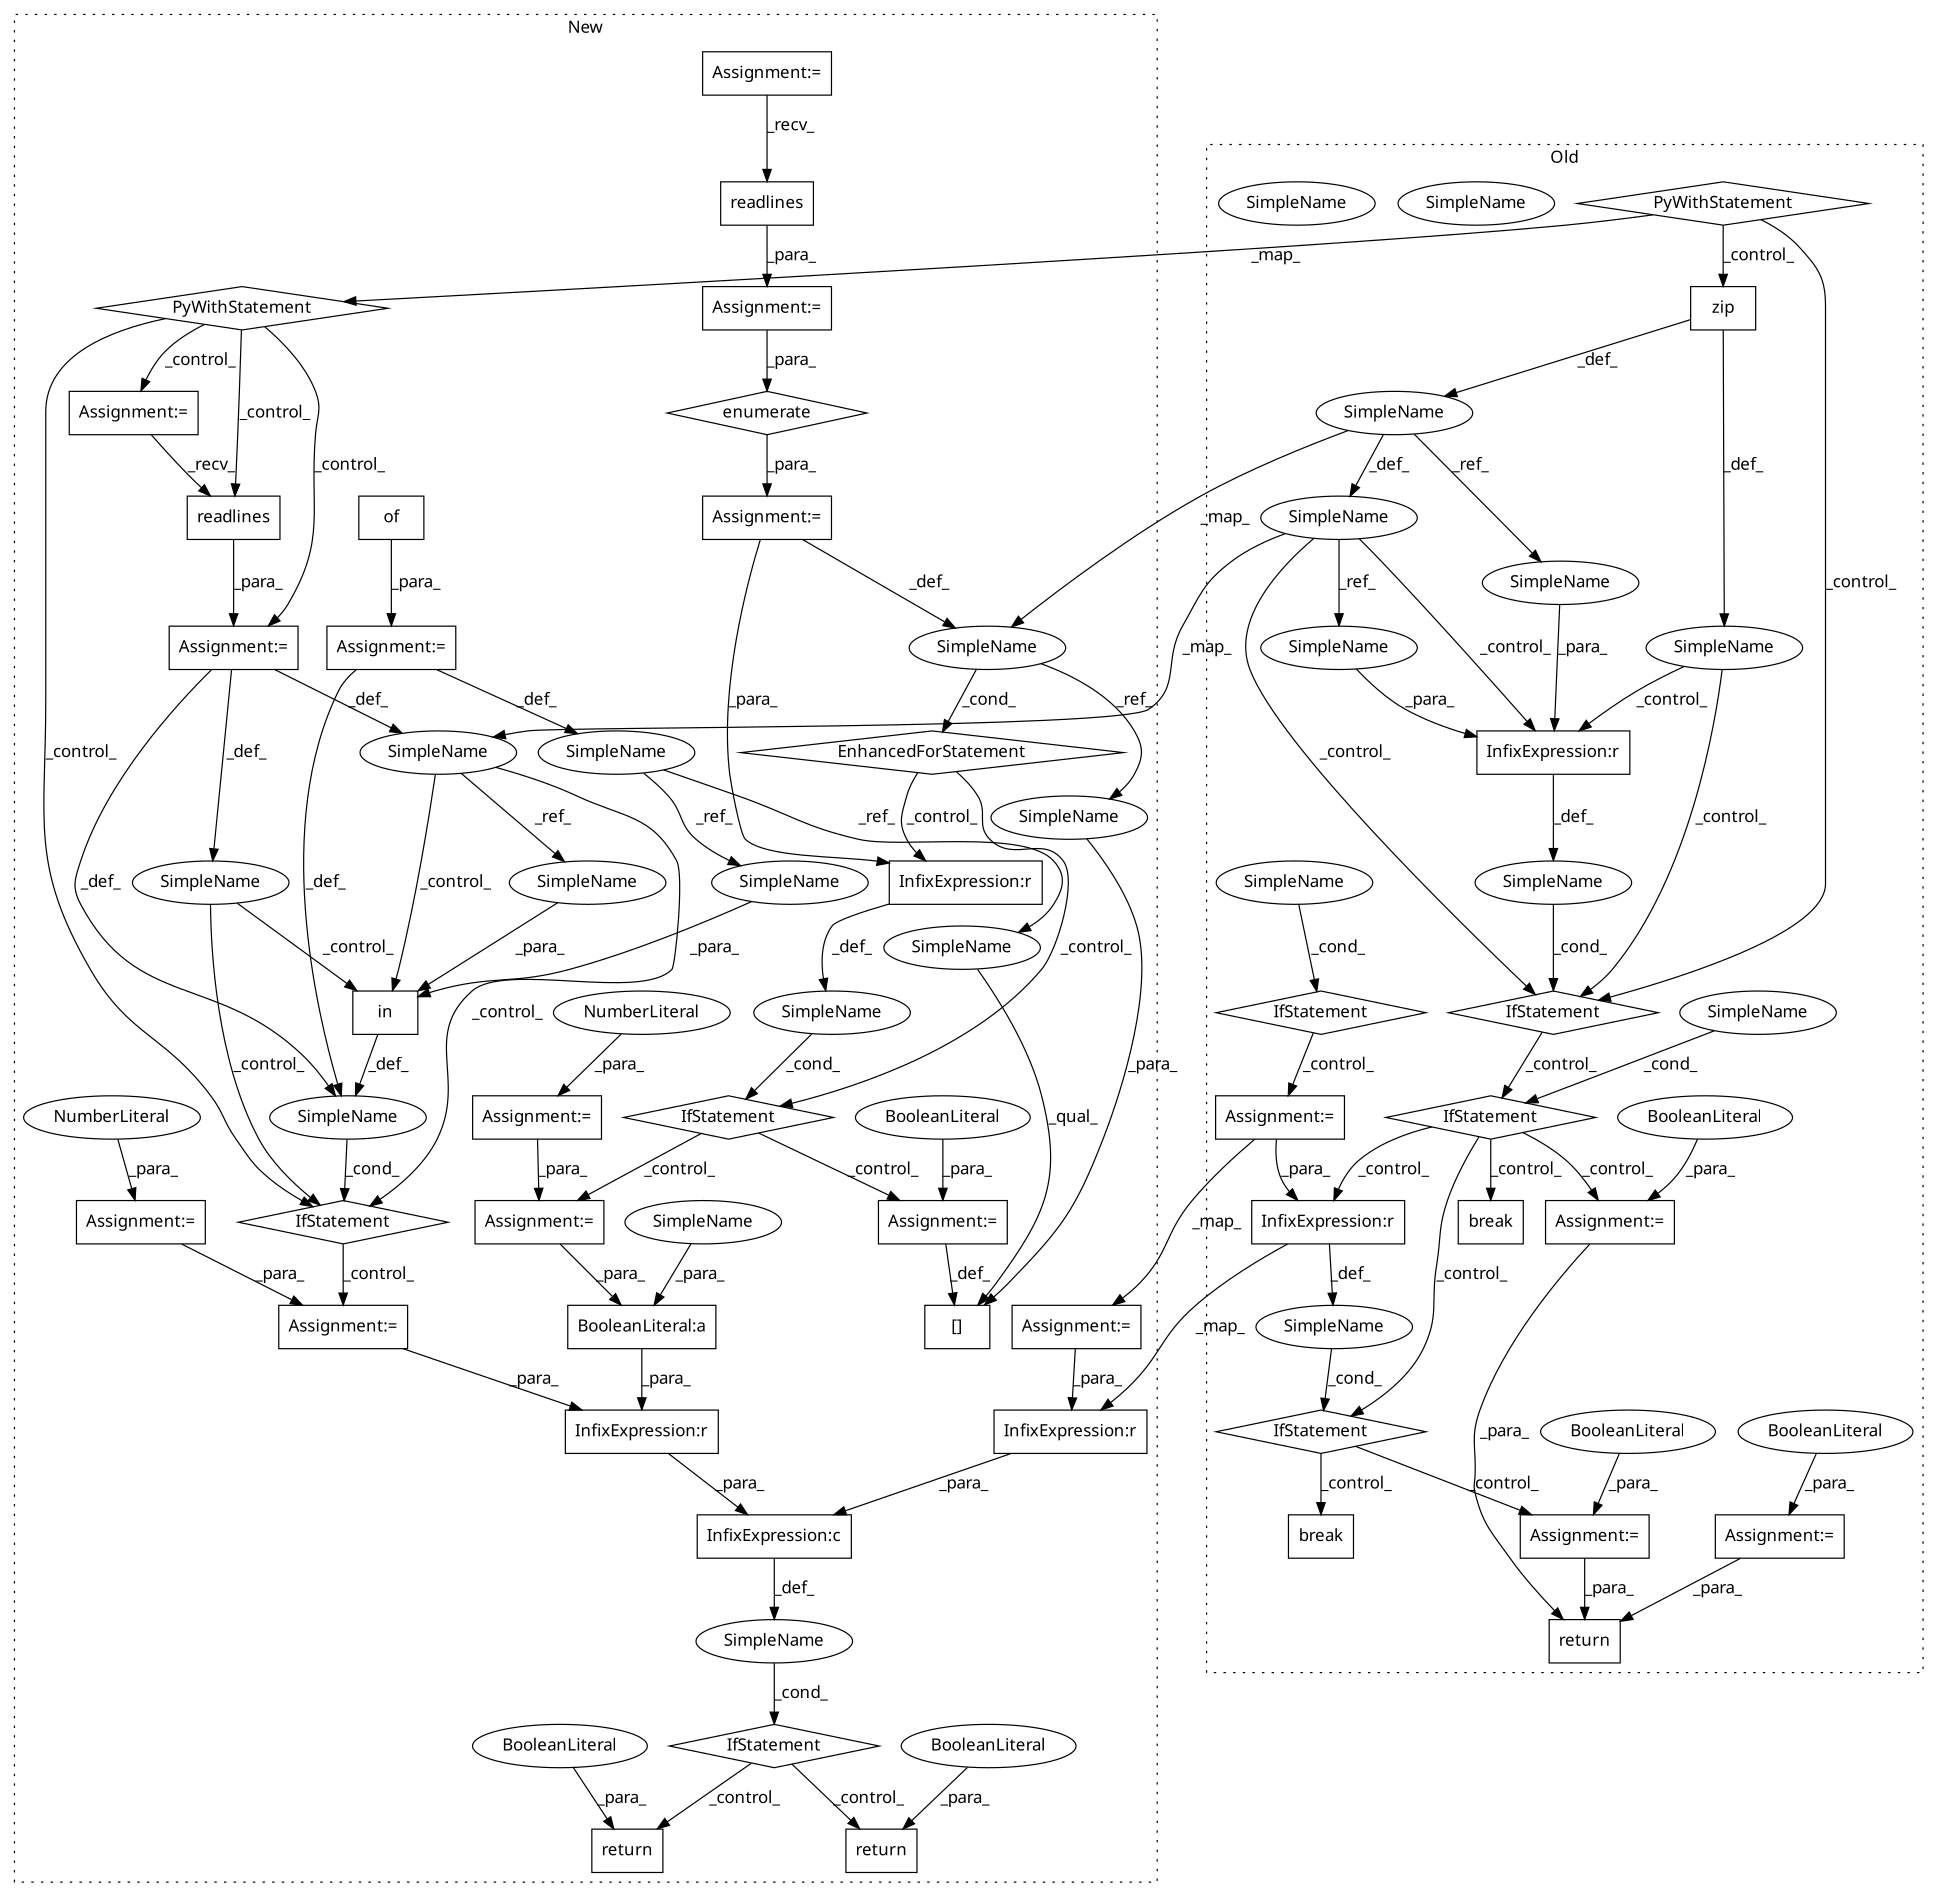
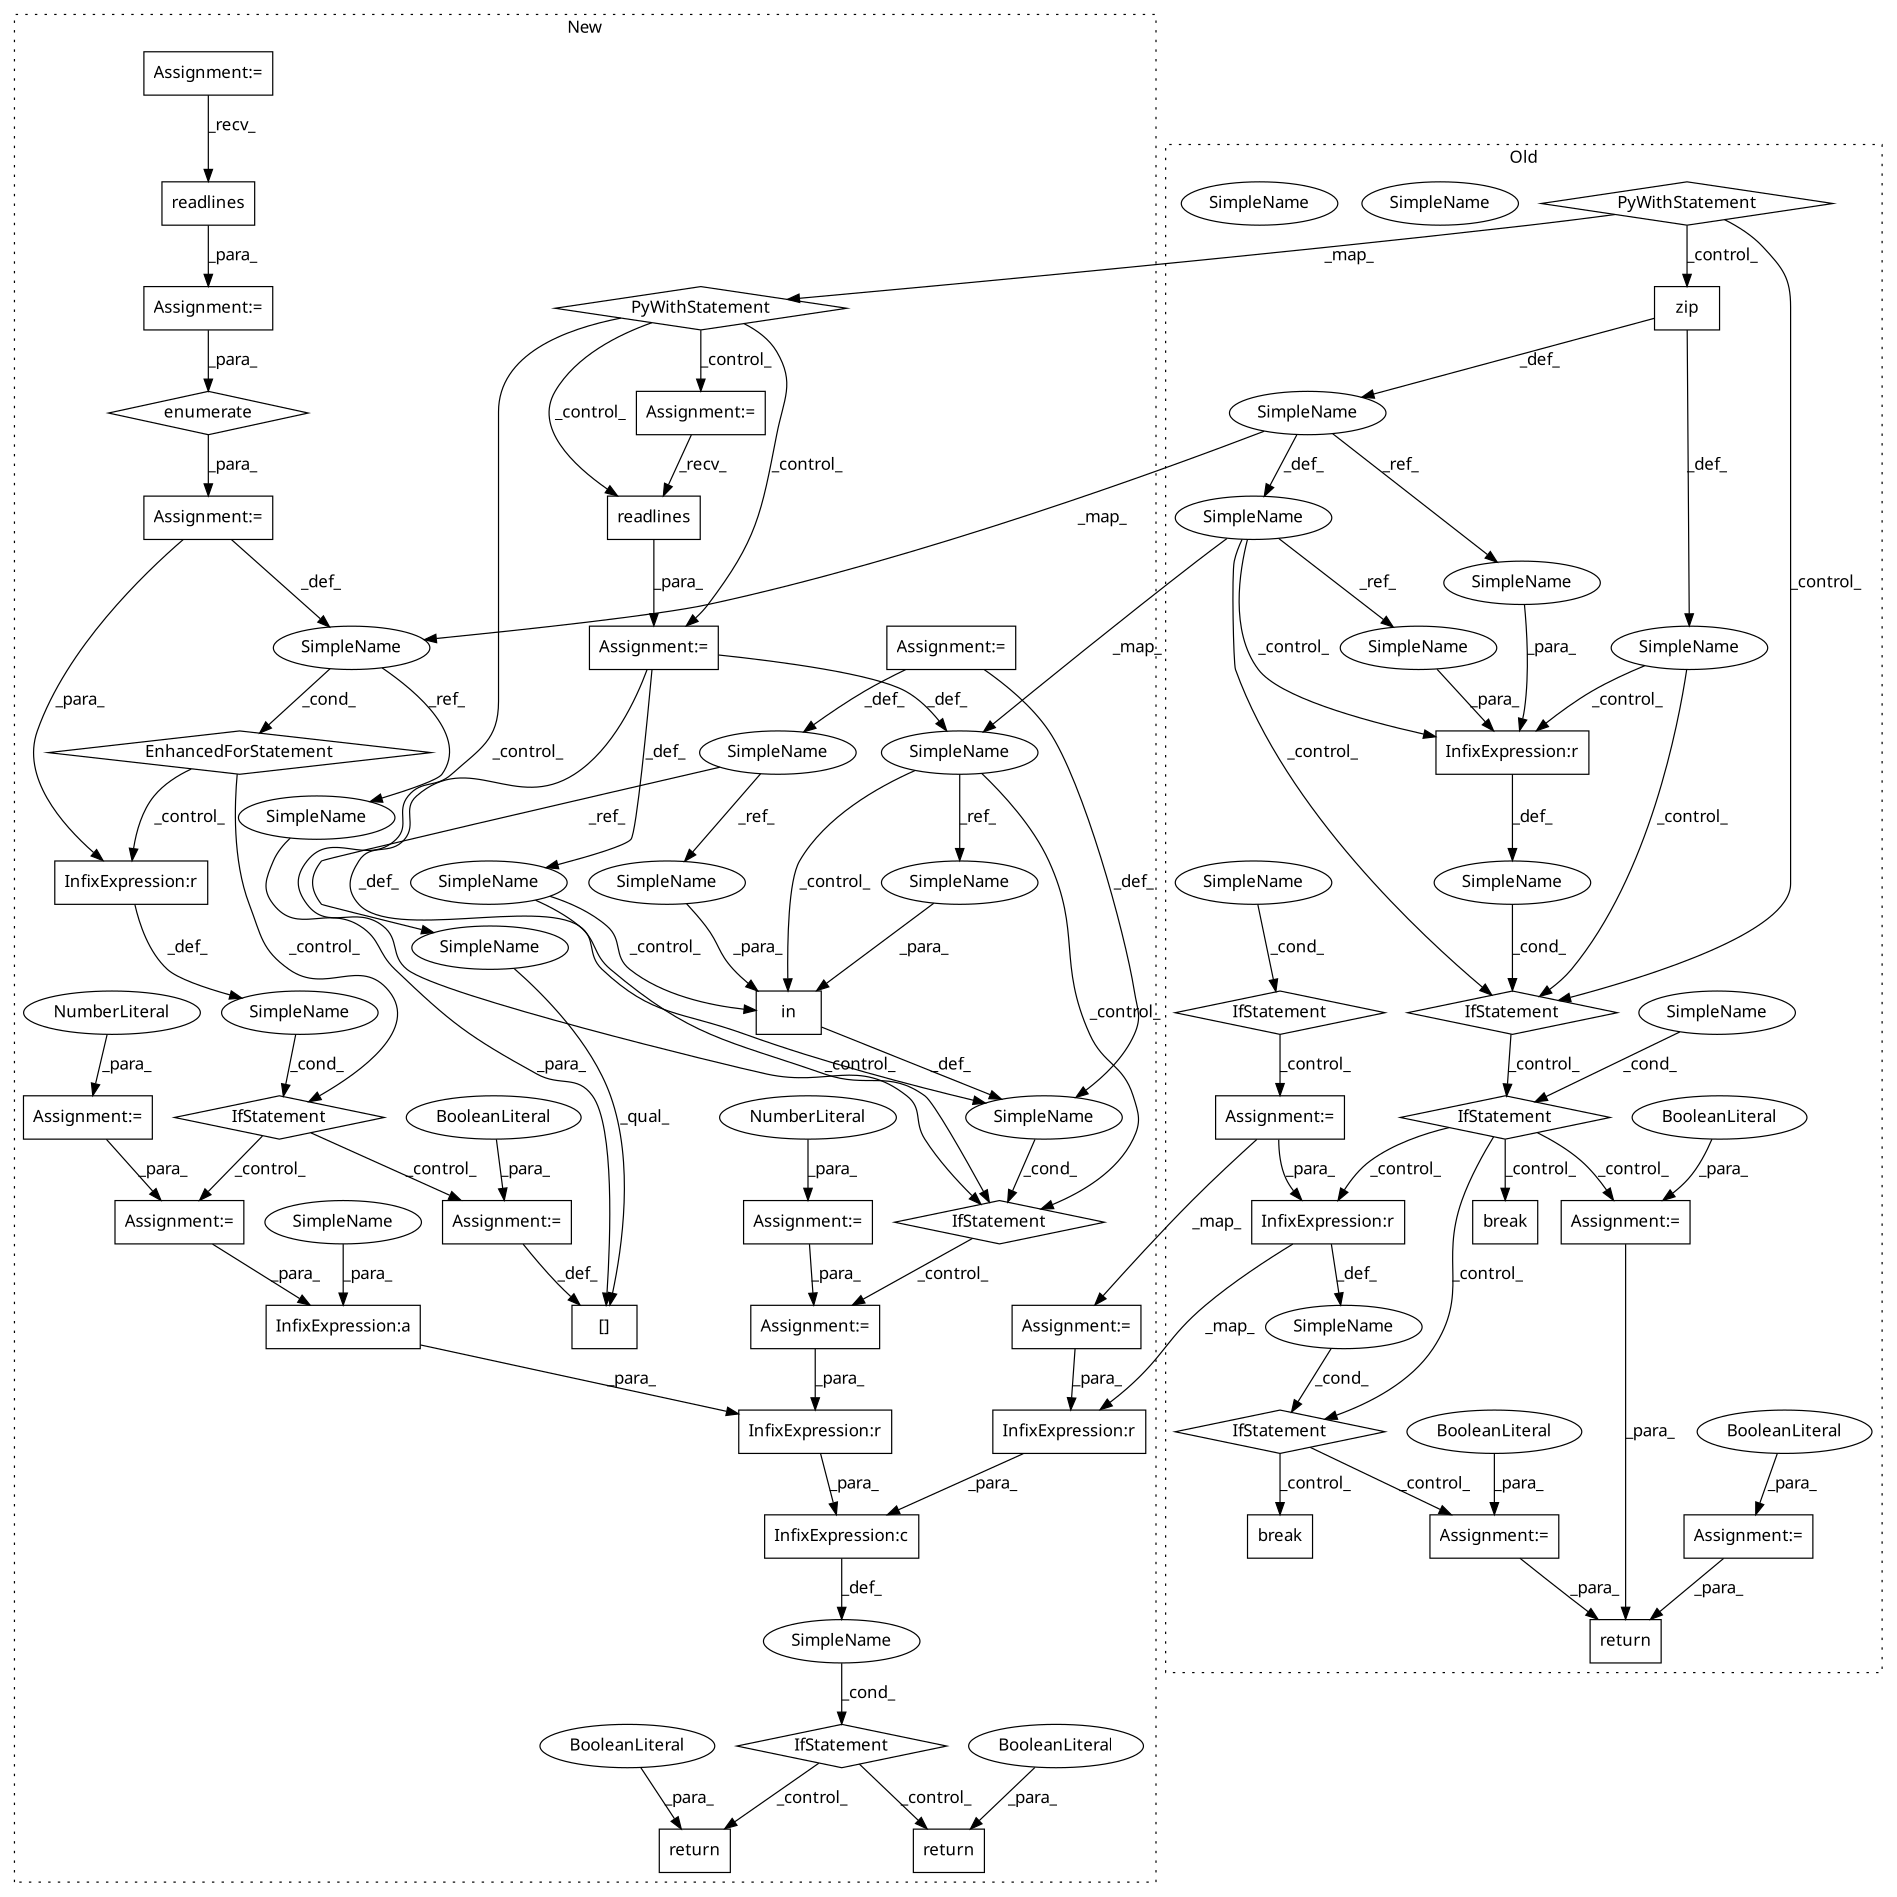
node "of": removed
node "BooleanLiteral:a": label "BooleanLiteral:a" -> "InfixExpression:a"
